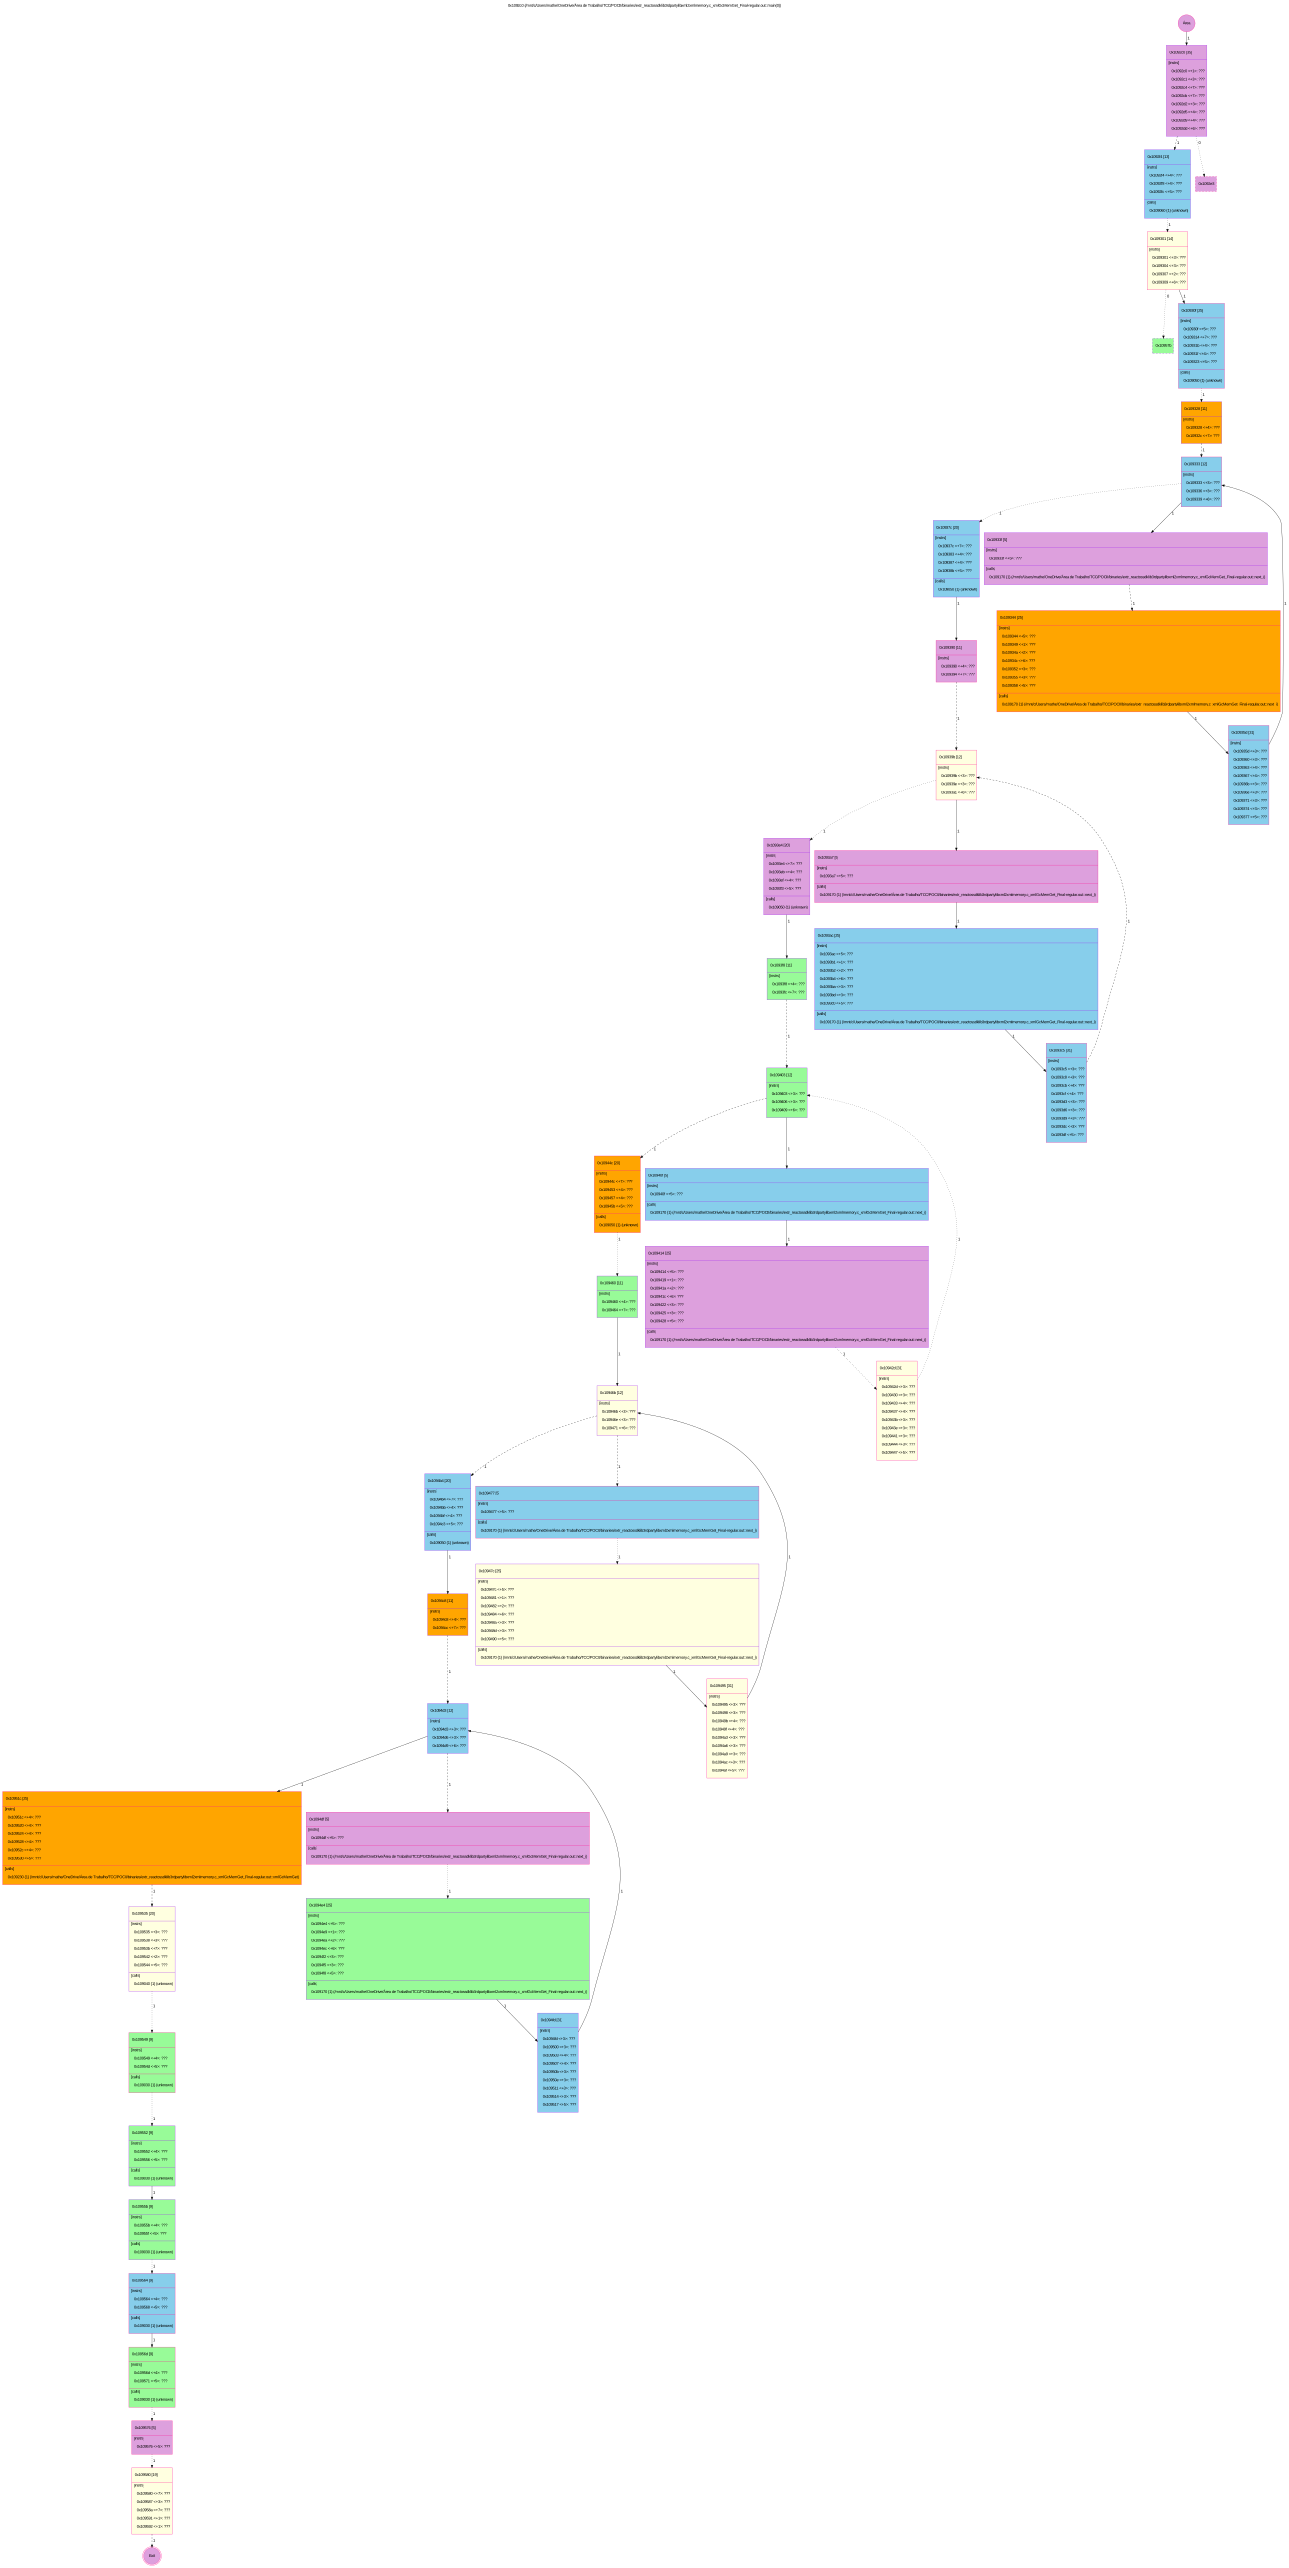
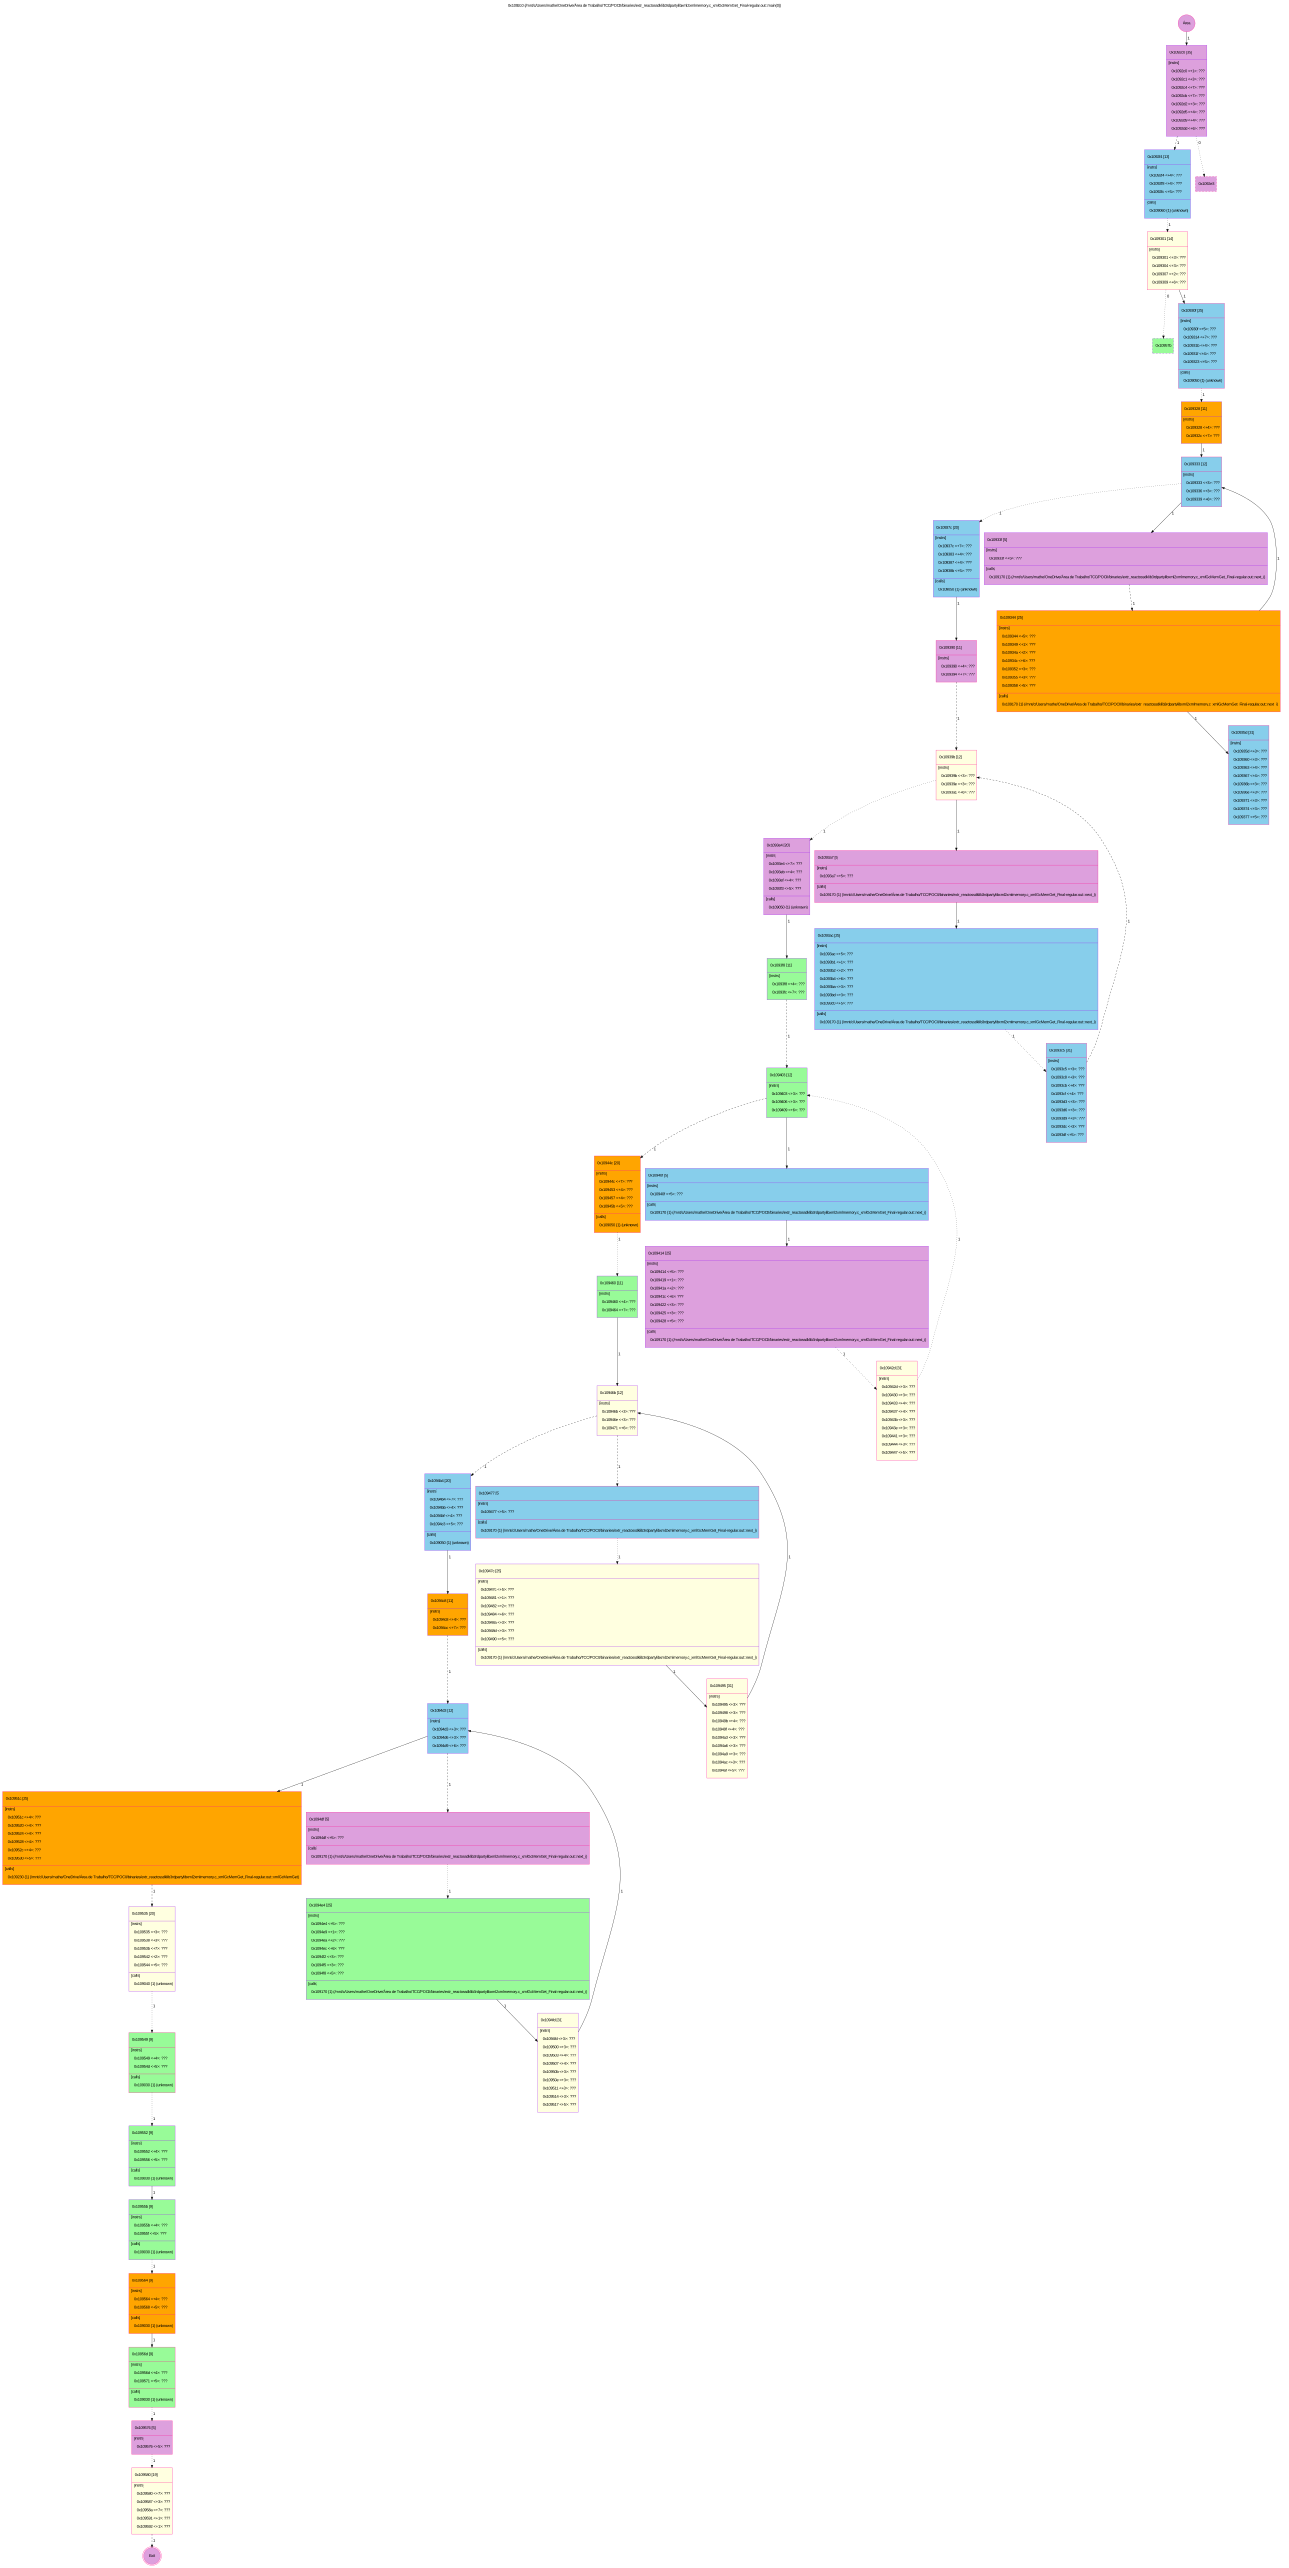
edge "0x109328 [11]" -> "0x109333 [12]": style dashed -> solid
edge "0x10935d [31]" -> "0x109333 [12]": now "0x109344 [25]" -> "0x109333 [12]"
edge "0x1093ac [25]" -> "0x1093c5 [31]": style solid -> dotted
node "0x1094fd [31]": fillcolor skyblue -> lightyellow
node "0x109564 [9]": fillcolor skyblue -> orange
